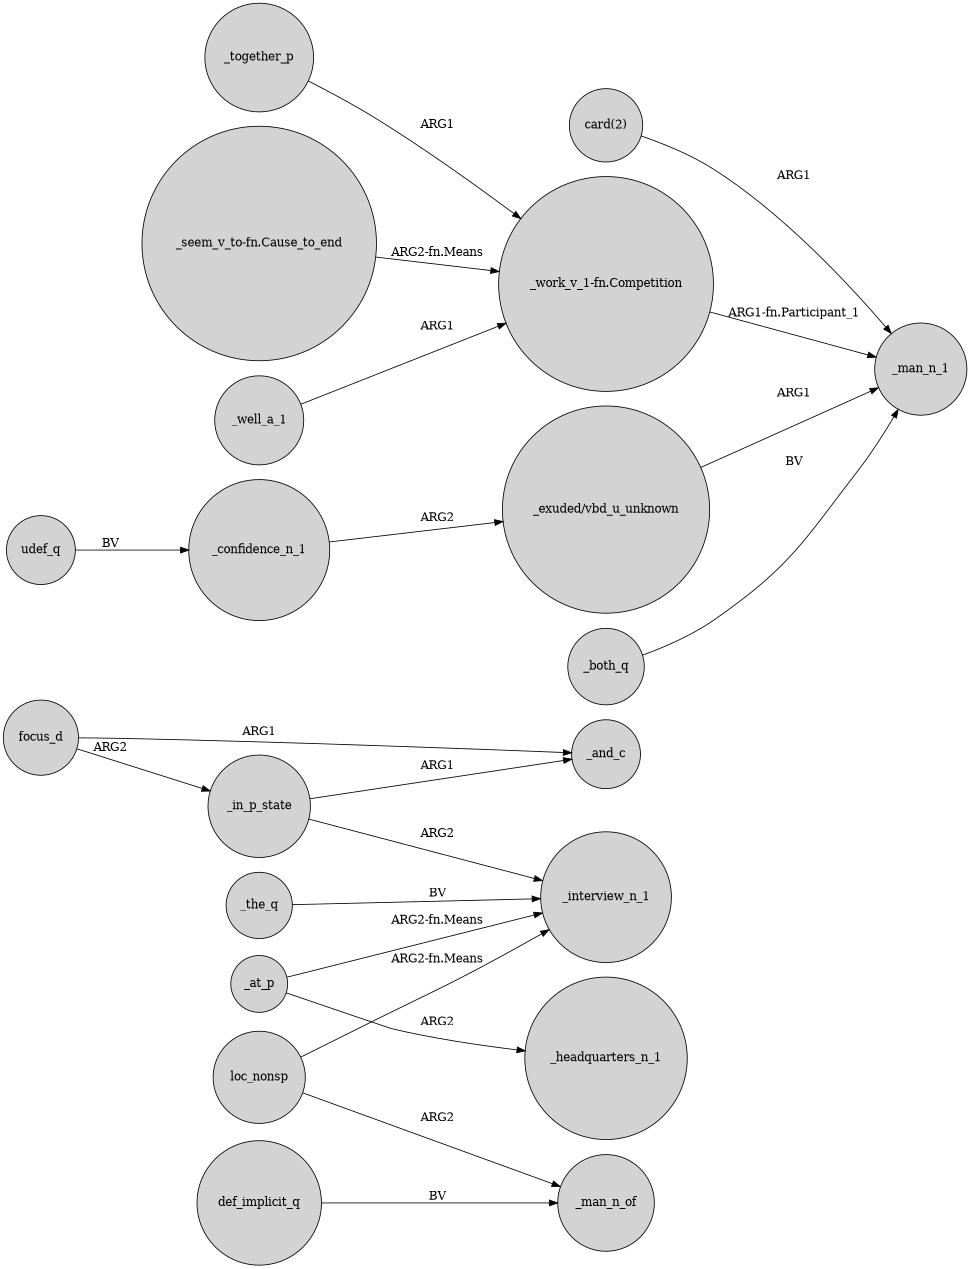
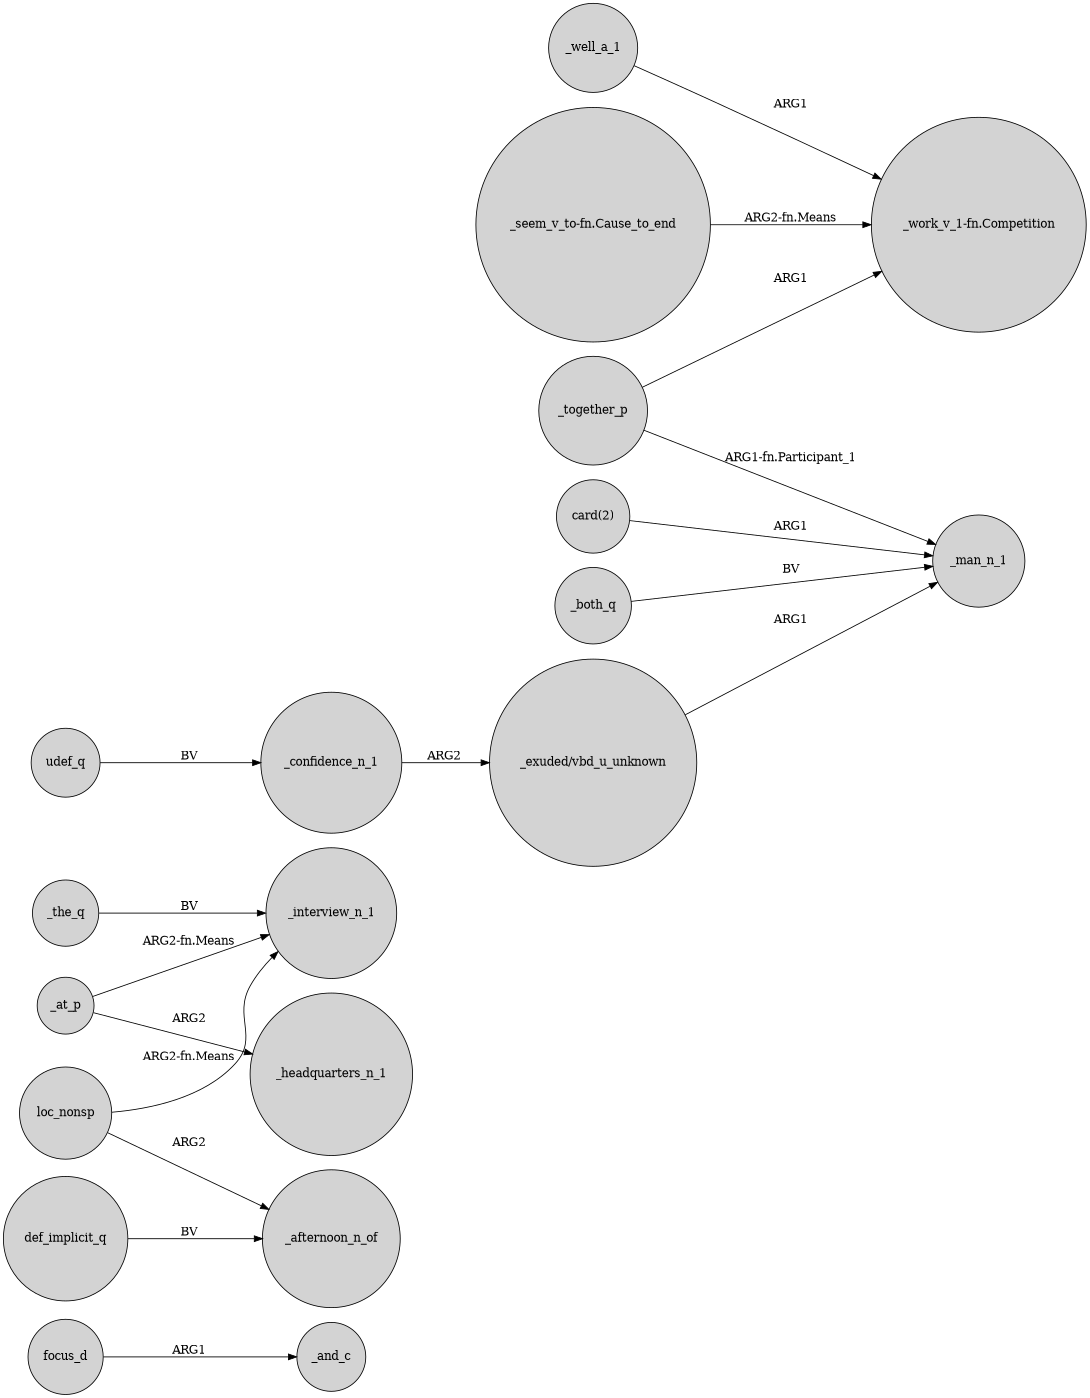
edge "_work_v_1-fn.Competition" -> "_man_n_1": now "_together_p" -> "_man_n_1"
node "_in_p_state": removed
node "_man_n_of": label "_man_n_of" -> "_afternoon_n_of"
